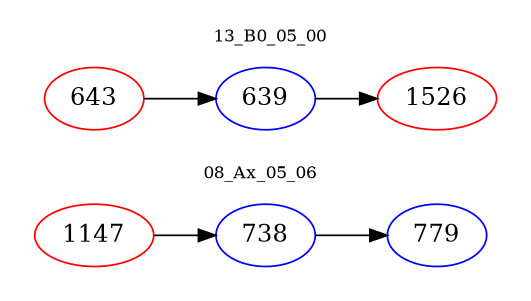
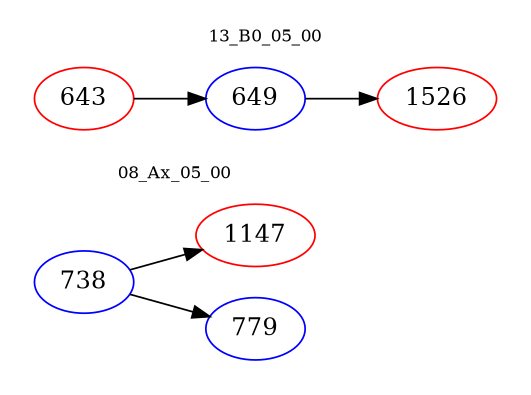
node "639": label "639" -> "649"
cluster "08_Ax_05_06": label "08_Ax_05_06" -> "08_Ax_05_00"
edge "1147" -> "738": reversed
